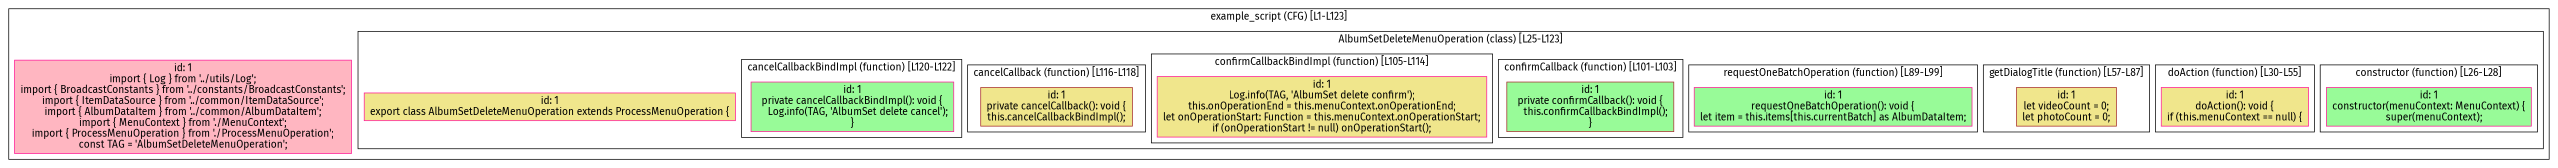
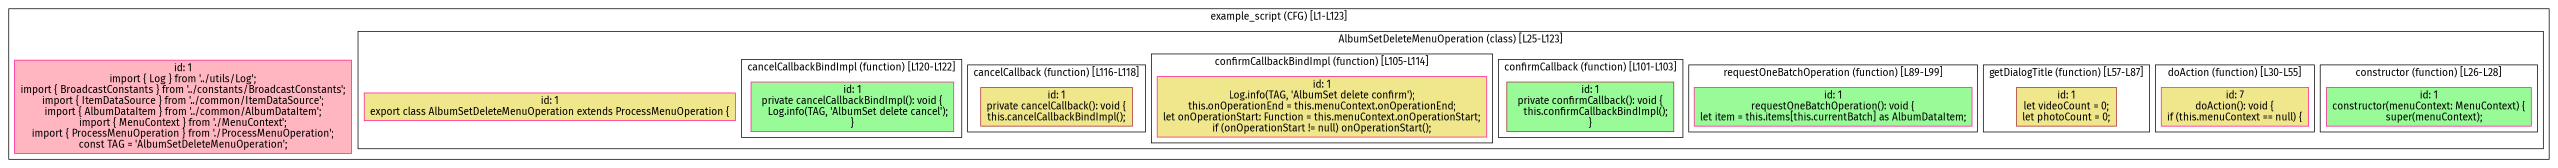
node "id: 1 doAction(): void { if (this.menuContext == null) {": label "id: 1 doAction(): void { if (this.menuContext == null) {" -> "id: 7 doAction(): void { if (this.menuContext == null) {"
